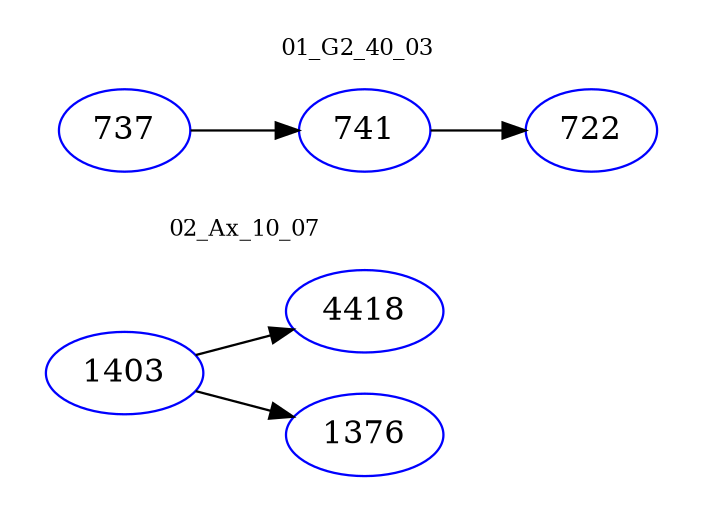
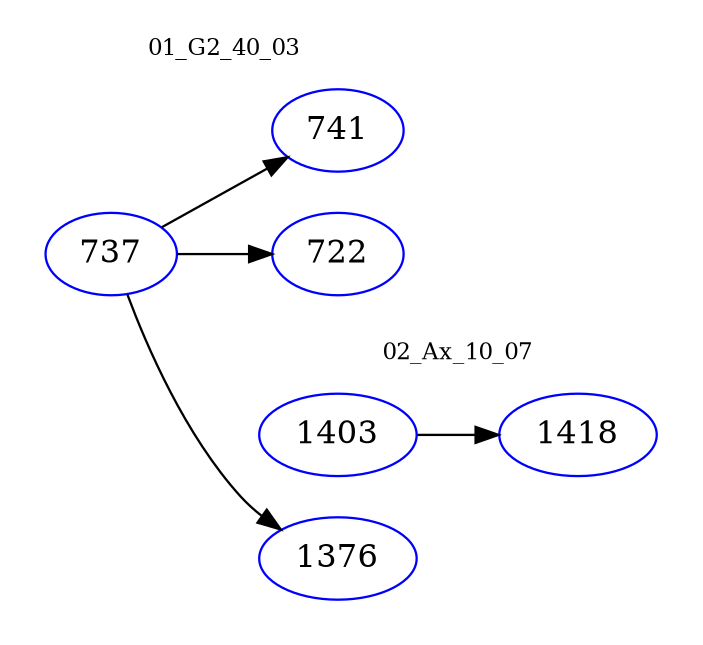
edge "741" -> "722": now "737" -> "722"
node "4418": label "4418" -> "1418"
edge "1403" -> "1376": now "737" -> "1376"
